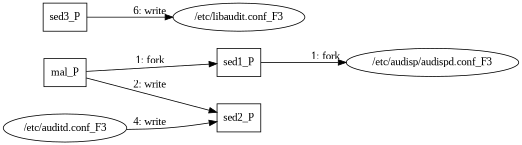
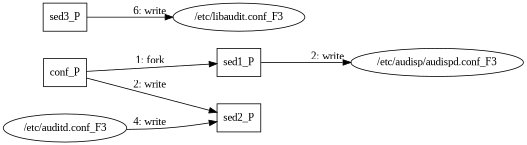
edge "sed1_P" -> "/etc/audisp/audispd.conf_F3": label "1: fork" -> "2: write"
node "mal_P": label "mal_P" -> "conf_P"
